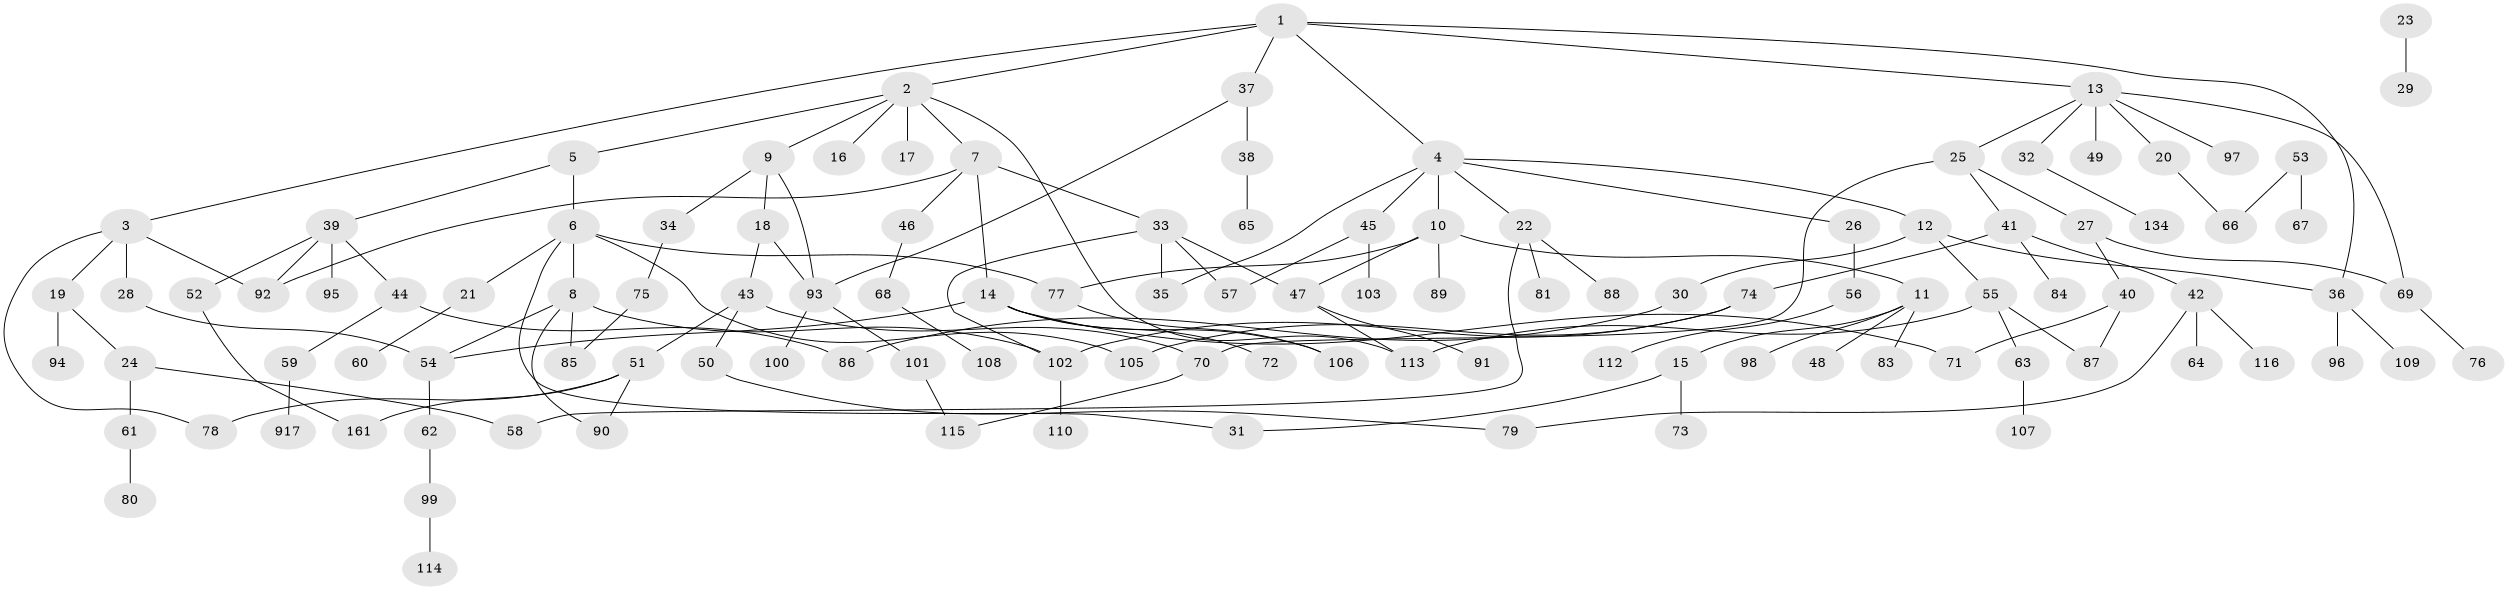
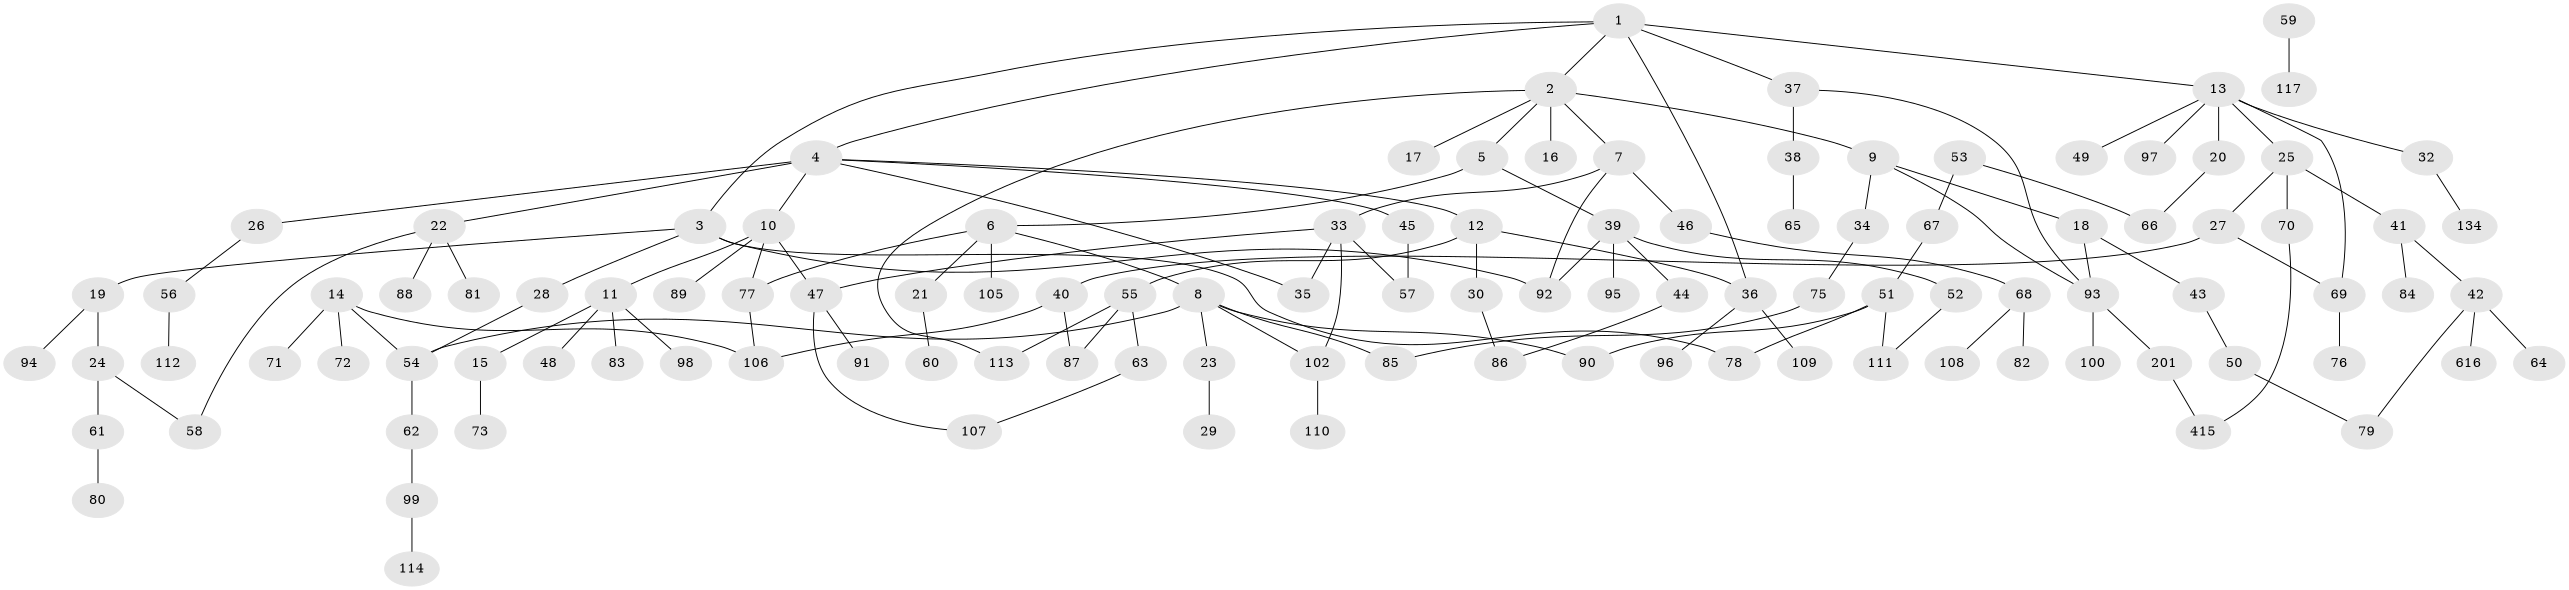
edge "7" -- "14": removed
node "103": removed
node "74": removed
edge "43" -- "51": now "67" -- "51"
edge "40" -- "71": now "40" -- "106"
edge "44" -- "59": removed
edge "43" -- "70": removed
edge "8" -- "23": added
edge "47" -- "113": now "47" -- "107"
node "101": label "101" -> "201"
node "82": added
node "116": label "116" -> "616"
node "917": label "917" -> "117"
node "161": label "161" -> "111"
node "115": label "115" -> "415"
node "31": removed
